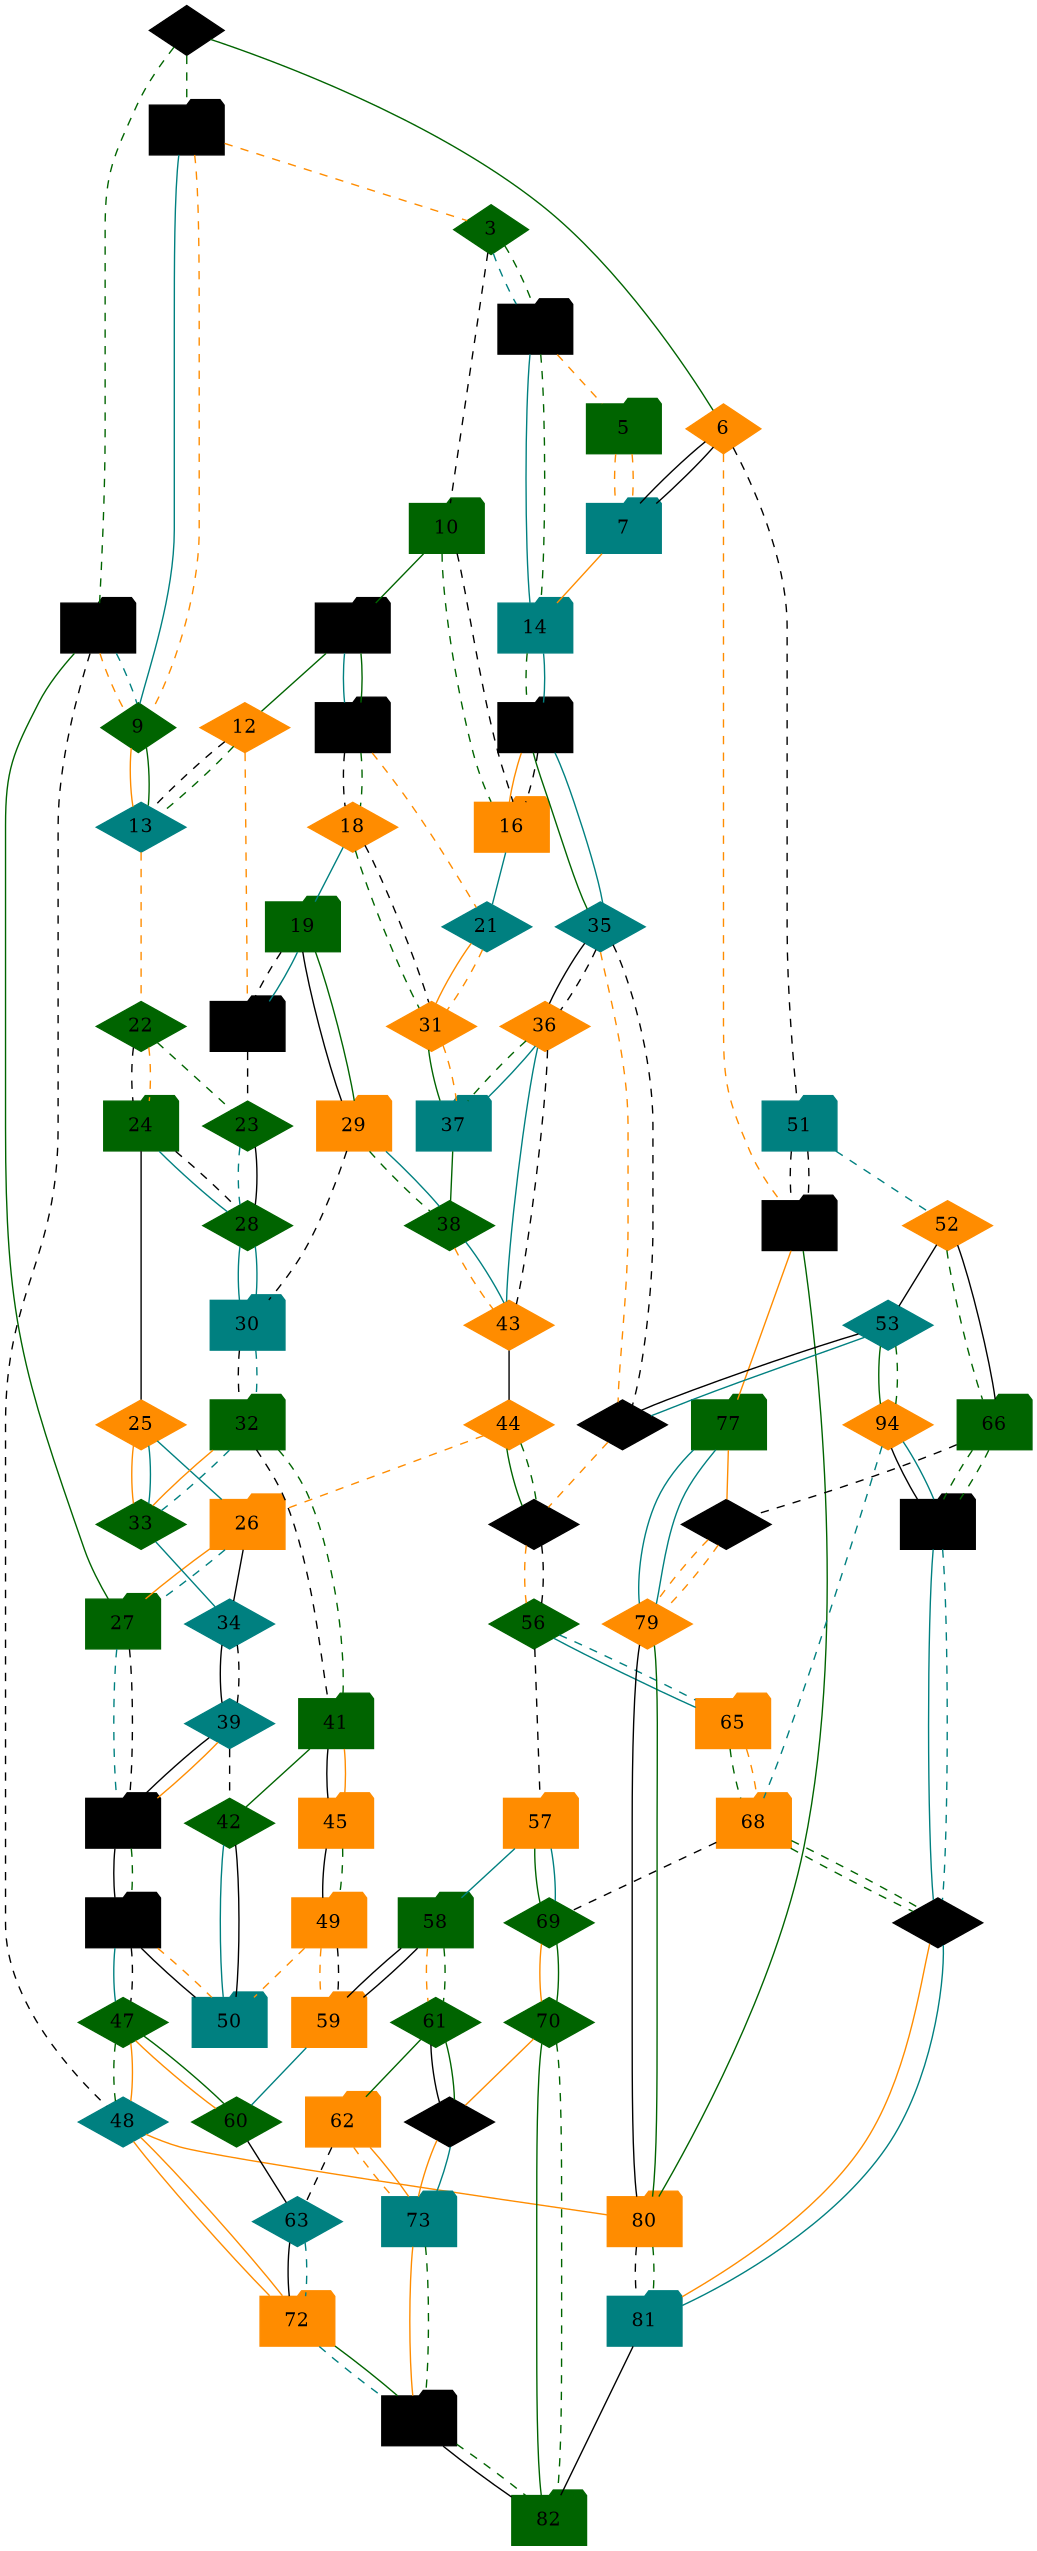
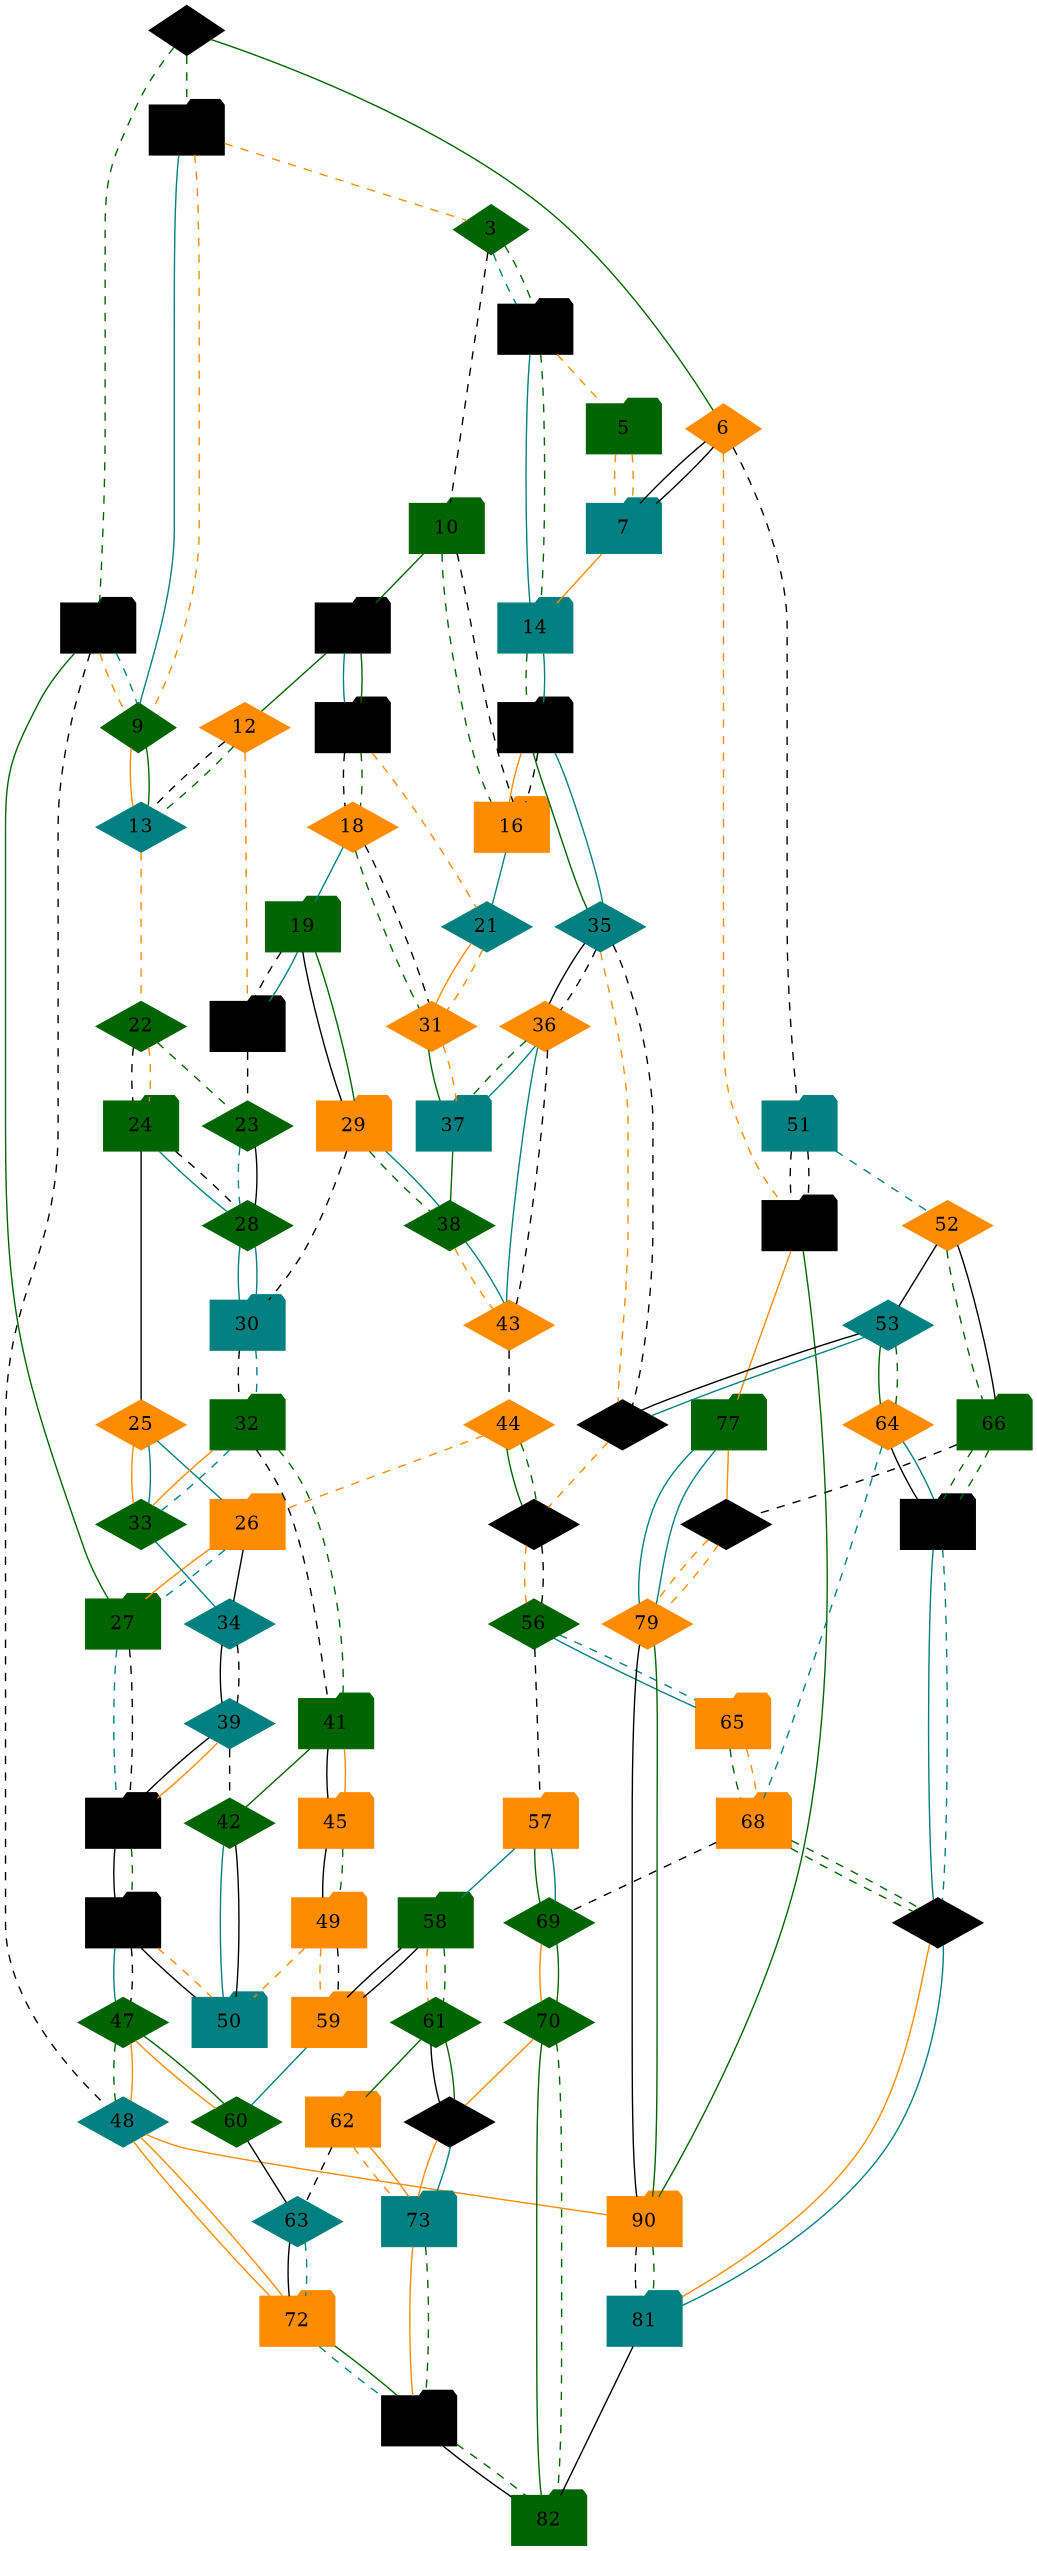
edge "43" -- "44": style solid -> dashed
node "94": label "94" -> "64"
node "80": label "80" -> "90"
